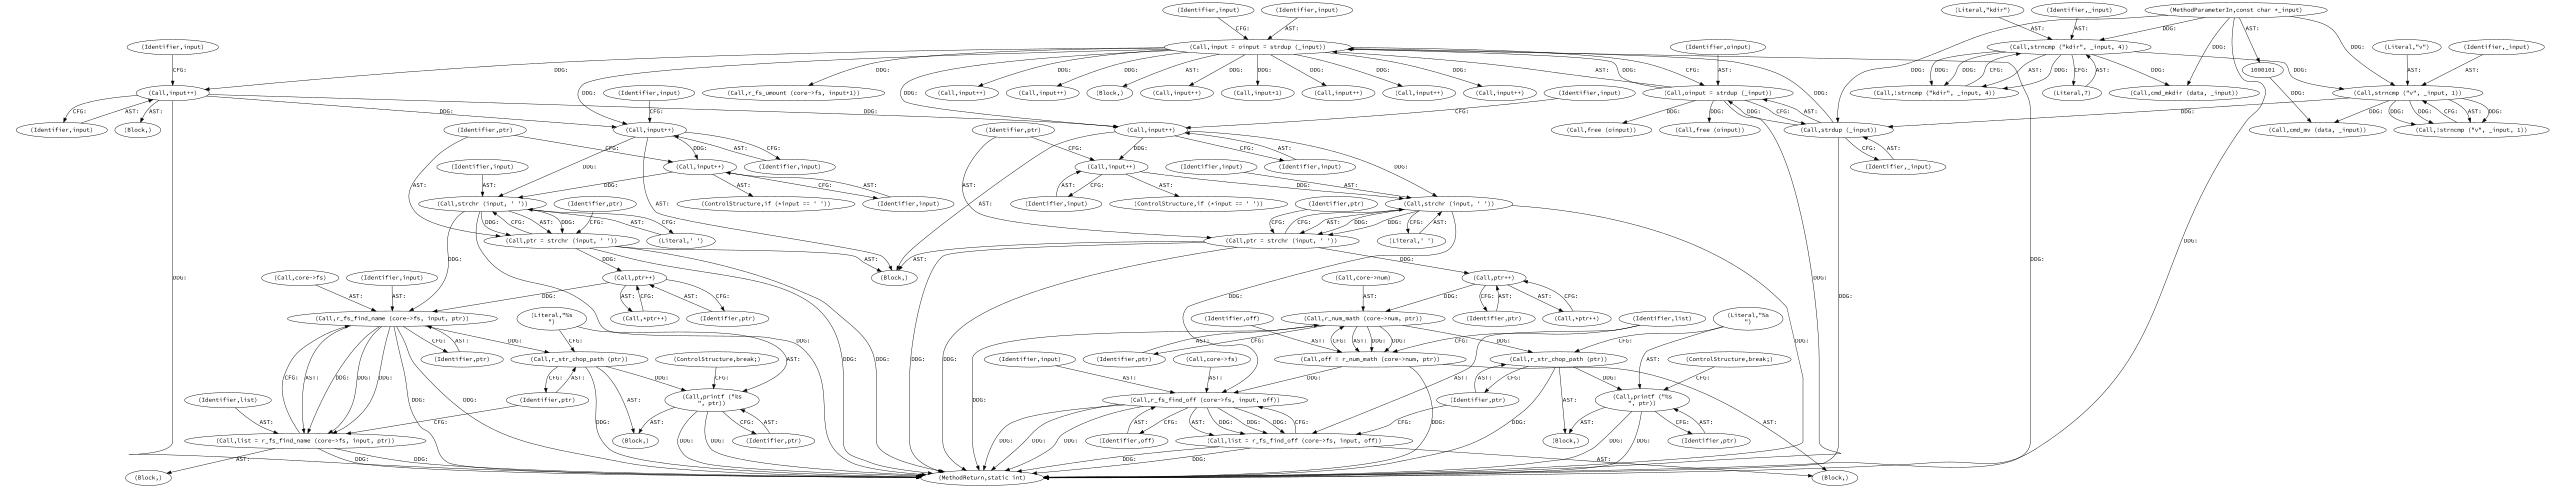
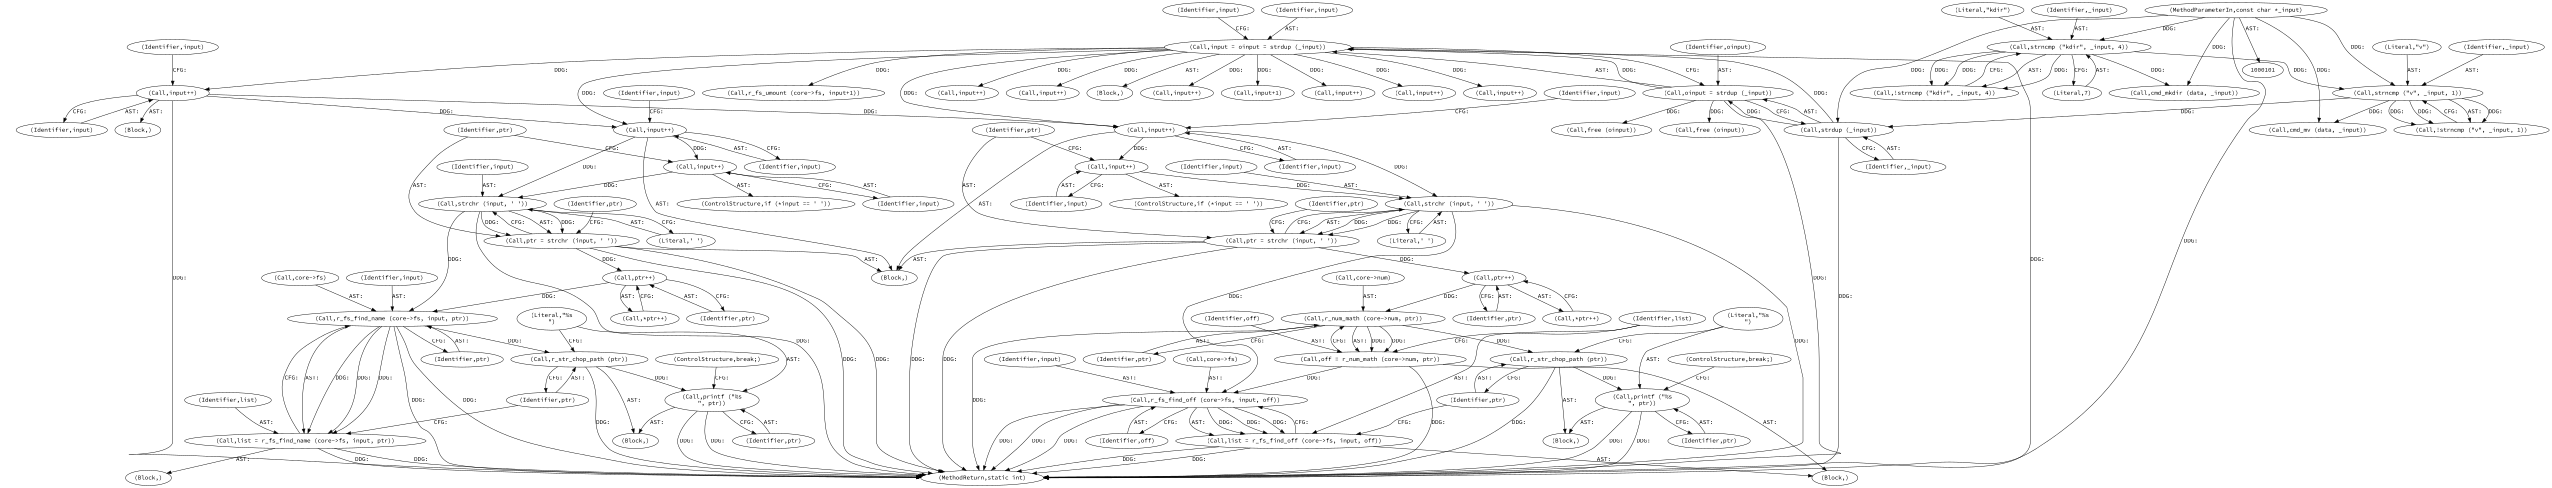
edge "1000101" -> "(Call,cmd_mv (data, _input))": now "(MethodParameterIn,const char *_input)" -> "(Call,cmd_mv (data, _input))"
